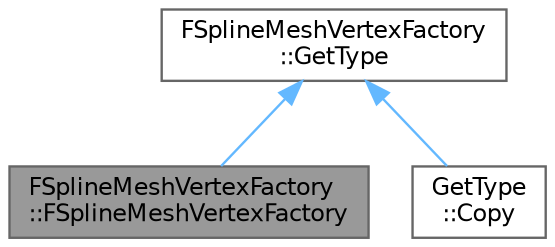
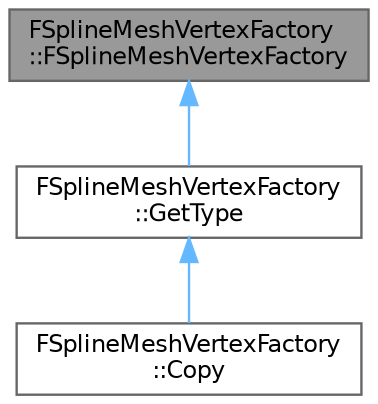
edge "FSplineMeshVertexFactory ::FSplineMeshVertexFactory" -> "FSplineMeshVertexFactory ::GetType": reversed
node "GetType ::Copy": label "GetType ::Copy" -> "FSplineMeshVertexFactory ::Copy"
